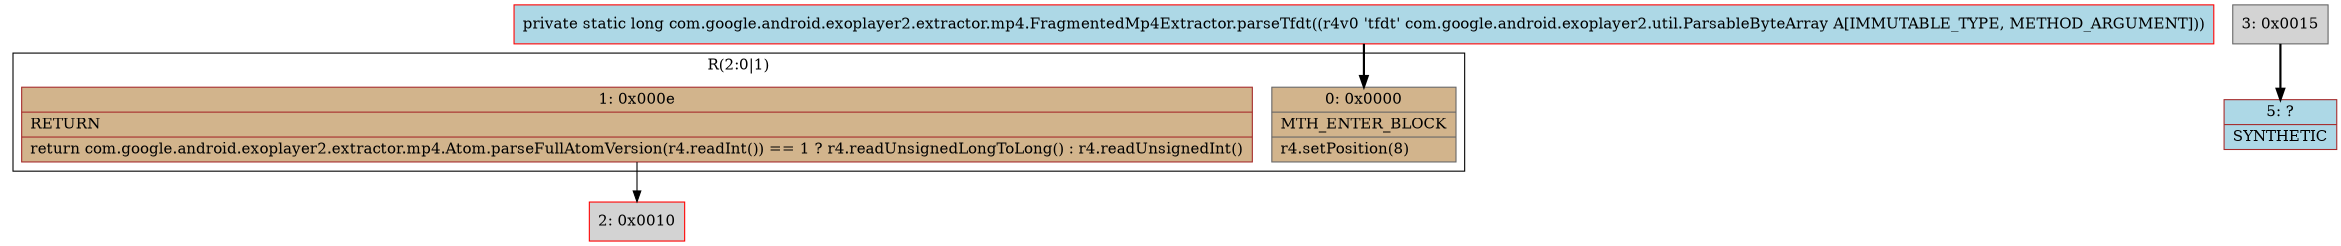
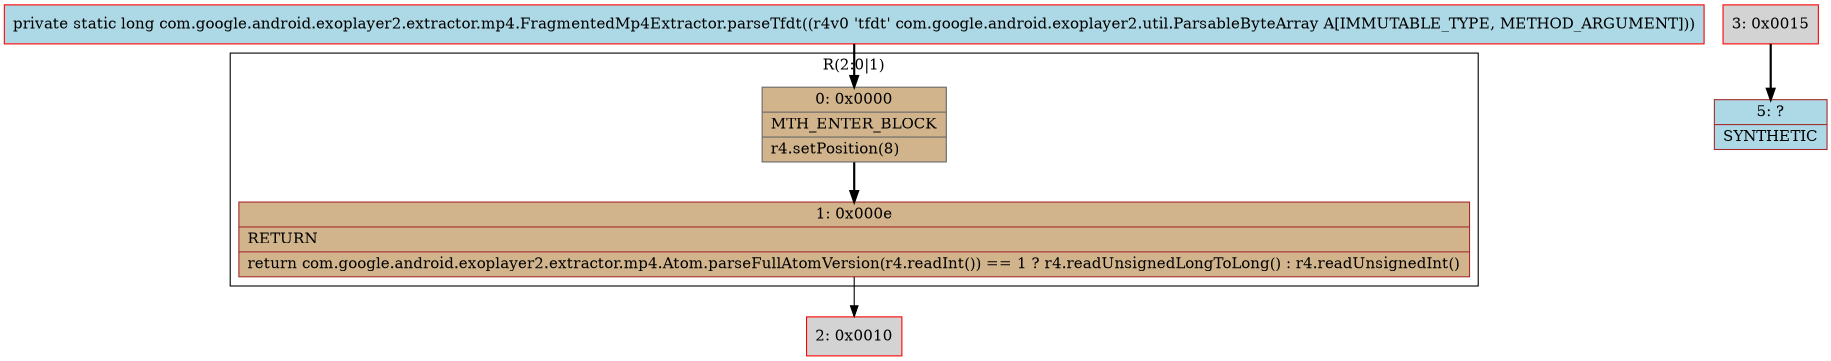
node "3: 0x0015": color gray40 -> red
edge "0: 0x0000" -> "1: 0x000e": added
